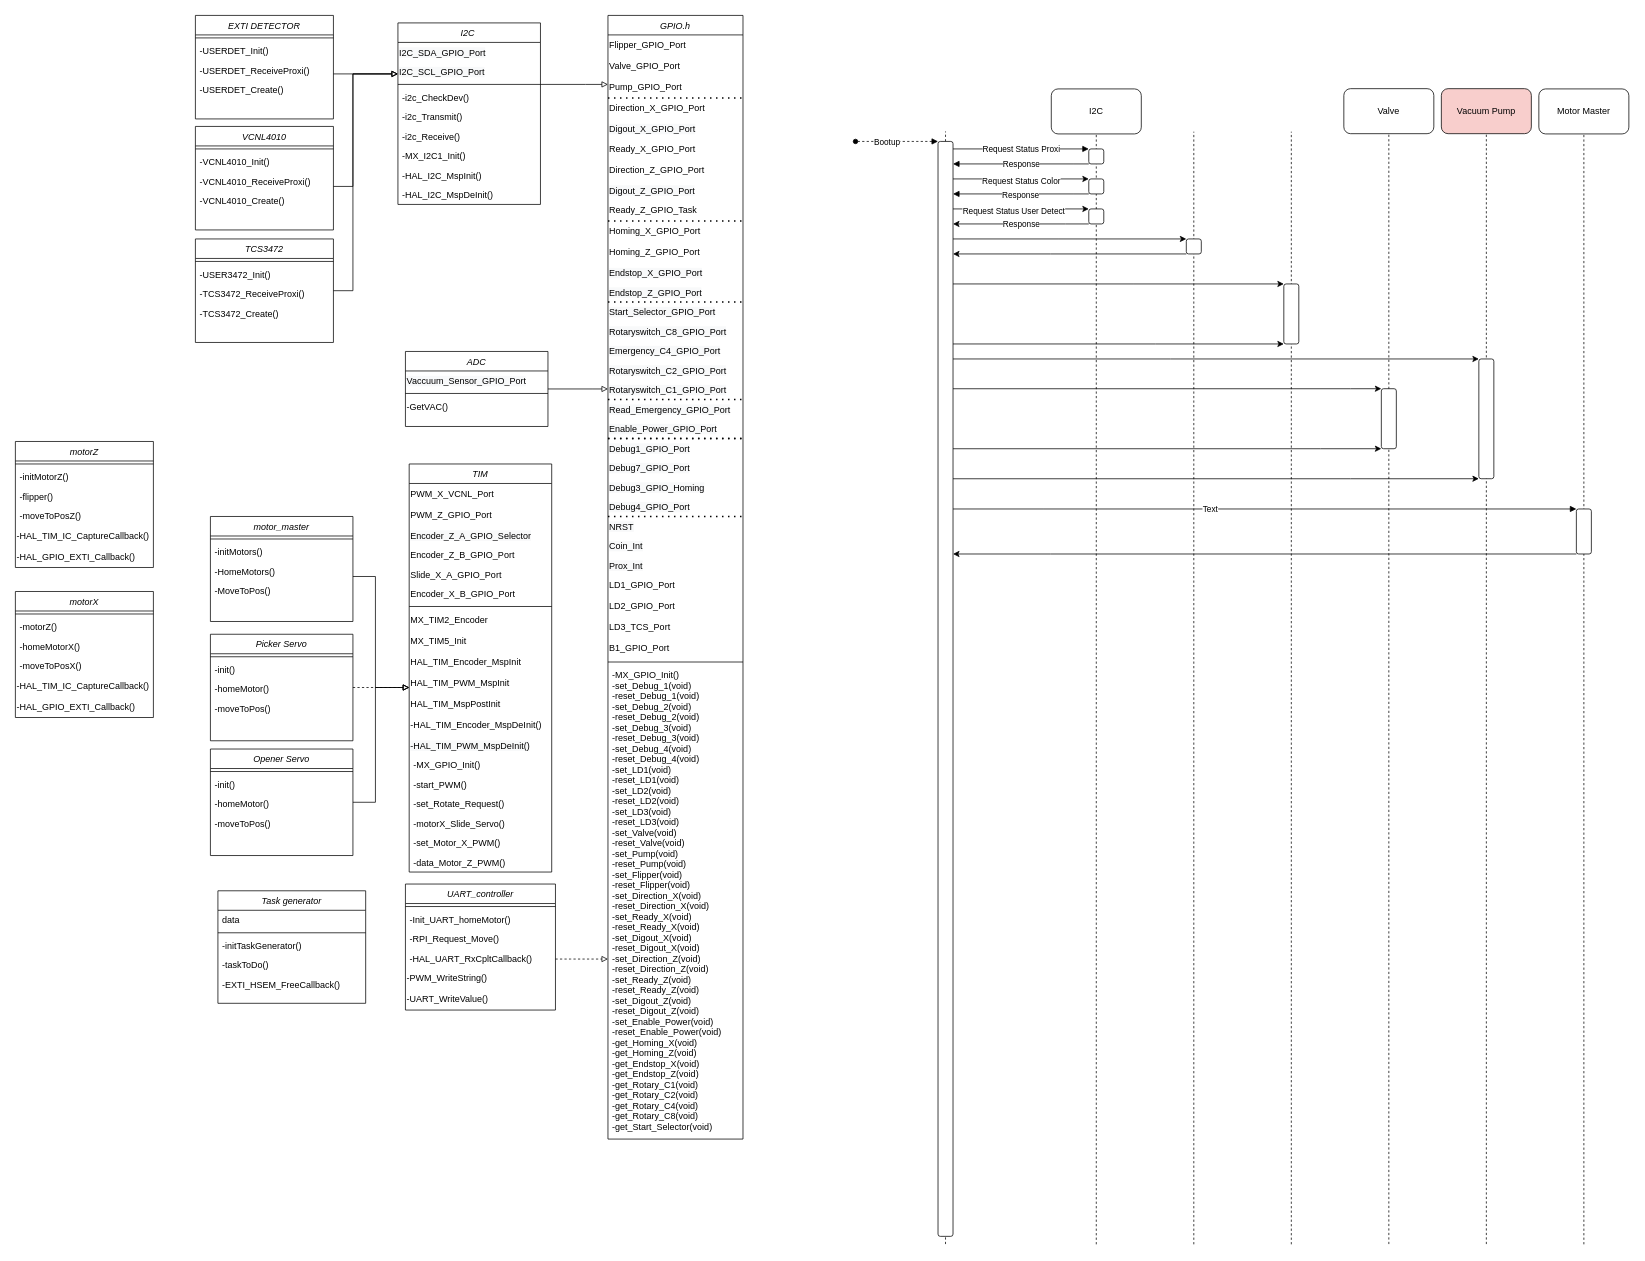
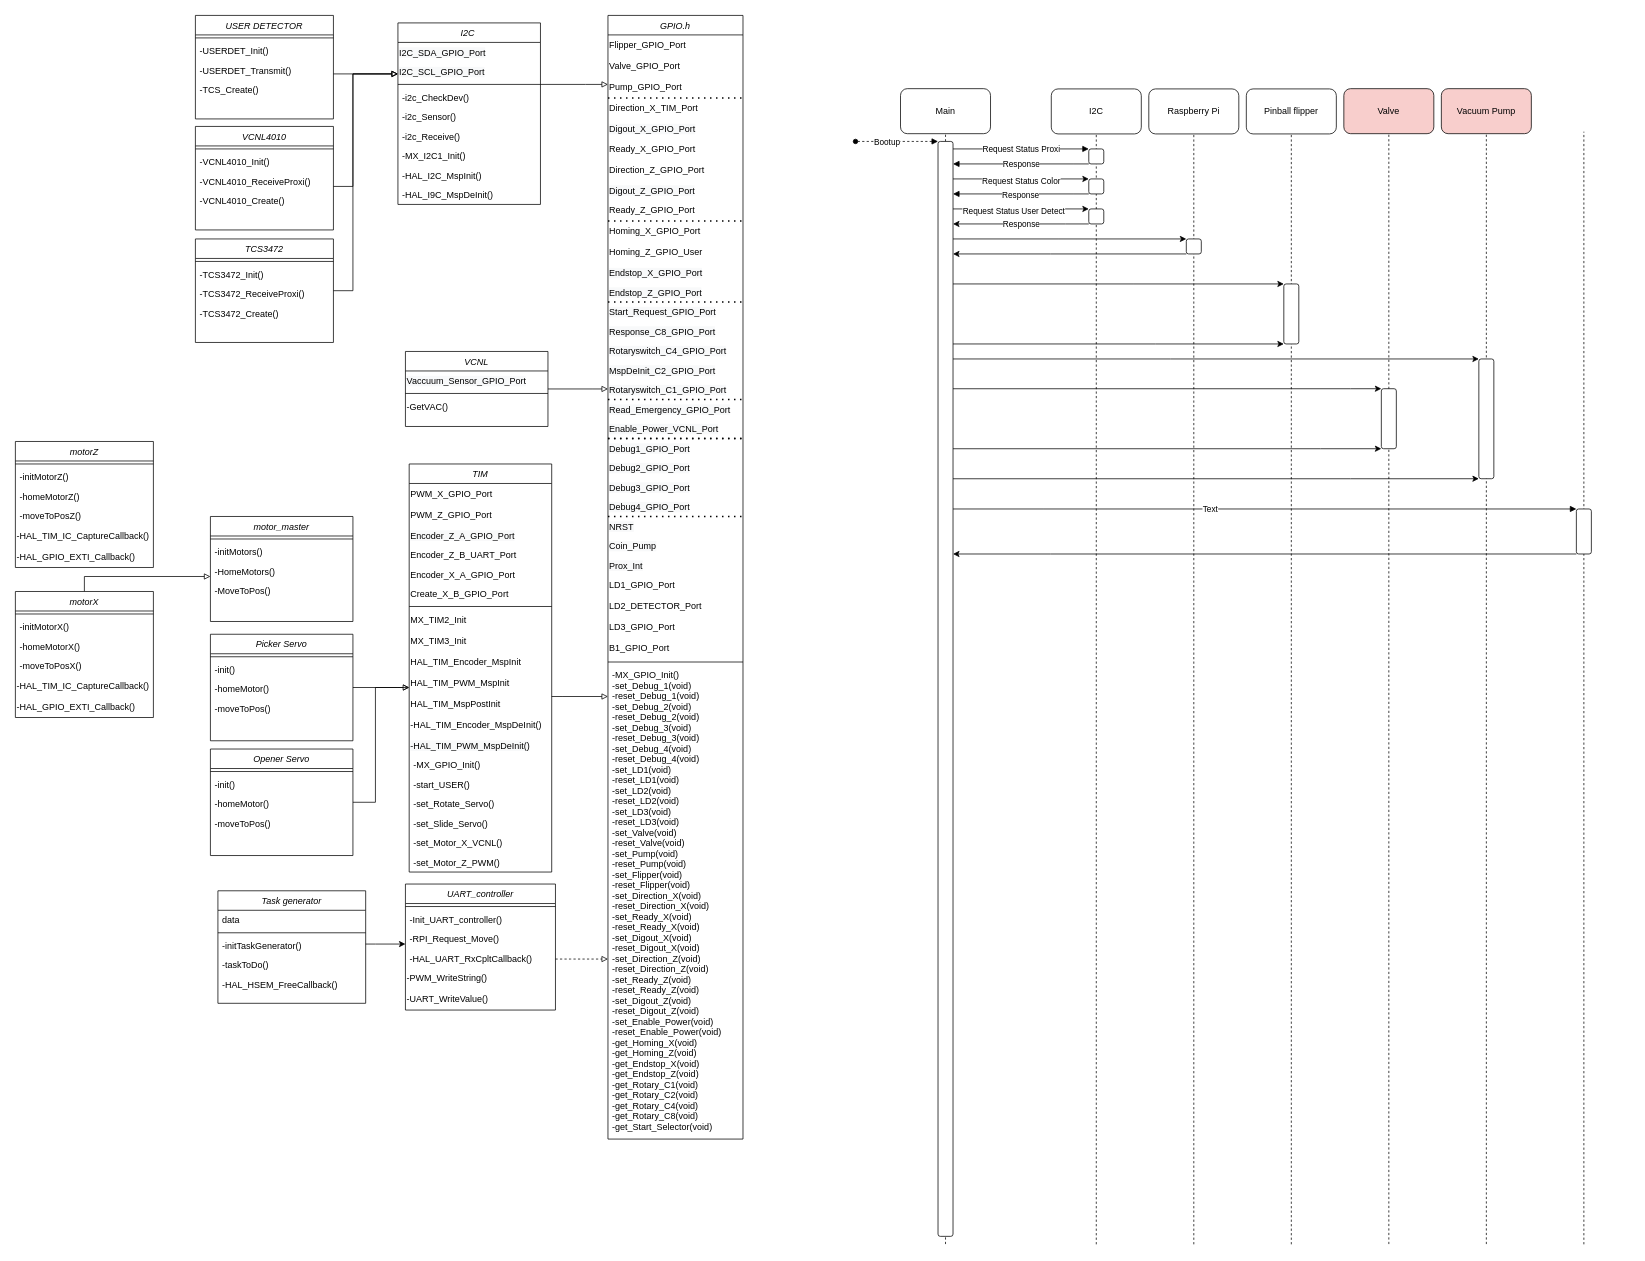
node "EXTI DETECTOR": label "EXTI DETECTOR" -> "USER DETECTOR"
node "-USERDET_ReceiveProxi()": label "-USERDET_ReceiveProxi()" -> "-USERDET_Transmit()"
node "-USERDET_Create()": label "-USERDET_Create()" -> "-TCS_Create()"
node "Direction_X_GPIO_Port": label "Direction_X_GPIO_Port" -> "Direction_X_TIM_Port"
node "Main": added
node "Raspberry Pi": added
node "Pinball flipper": added
node "Valve": fillcolor #ffffff -> #f8cecc
node "Motor Master": removed
node "-i2c_Transmit()": label "-i2c_Transmit()" -> "-i2c_Sensor()"
node "-HAL_I2C_MspDeInit()": label "-HAL_I2C_MspDeInit()" -> "-HAL_I9C_MspDeInit()"
node "Ready_Z_GPIO_Task": label "Ready_Z_GPIO_Task" -> "Ready_Z_GPIO_Port"
node "Homing_Z_GPIO_Port": label "Homing_Z_GPIO_Port" -> "Homing_Z_GPIO_User"
node "-USER3472_Init()": label "-USER3472_Init()" -> "-TCS3472_Init()"
node "Start_Selector_GPIO_Port": label "Start_Selector_GPIO_Port" -> "Start_Request_GPIO_Port"
node "Rotaryswitch_C8_GPIO_Port": label "Rotaryswitch_C8_GPIO_Port" -> "Response_C8_GPIO_Port"
node "Emergency_C4_GPIO_Port": label "Emergency_C4_GPIO_Port" -> "Rotaryswitch_C4_GPIO_Port"
node "ADC": label "ADC" -> "VCNL"
node "Rotaryswitch_C2_GPIO_Port": label "Rotaryswitch_C2_GPIO_Port" -> "MspDeInit_C2_GPIO_Port"
node "Enable_Power_GPIO_Port": label "Enable_Power_GPIO_Port" -> "Enable_Power_VCNL_Port"
node "Debug7_GPIO_Port": label "Debug7_GPIO_Port" -> "Debug2_GPIO_Port"
node "Debug3_GPIO_Homing": label "Debug3_GPIO_Homing" -> "Debug3_GPIO_Port"
node "PWM_X_VCNL_Port": label "PWM_X_VCNL_Port" -> "PWM_X_GPIO_Port"
node "-flipper()": label "-flipper()" -> "-homeMotorZ()"
node "Encoder_Z_A_GPIO_Selector": label "Encoder_Z_A_GPIO_Selector" -> "Encoder_Z_A_GPIO_Port"
node "Coin_Int": label "Coin_Int" -> "Coin_Pump"
node "Encoder_Z_B_GPIO_Port": label "Encoder_Z_B_GPIO_Port" -> "Encoder_Z_B_UART_Port"
node "Slide_X_A_GPIO_Port": label "Slide_X_A_GPIO_Port" -> "Encoder_X_A_GPIO_Port"
edge "motorX" -> "motor_master": added
node "Encoder_X_B_GPIO_Port": label "Encoder_X_B_GPIO_Port" -> "Create_X_B_GPIO_Port"
node "LD2_GPIO_Port": label "LD2_GPIO_Port" -> "LD2_DETECTOR_Port"
edge "-HomeMotors()" -> "TIM": removed
node "MX_TIM2_Encoder": label "MX_TIM2_Encoder" -> "MX_TIM2_Init"
node "-motorZ()": label "-motorZ()" -> "-initMotorX()"
node "LD3_TCS_Port": label "LD3_TCS_Port" -> "LD3_GPIO_Port"
node "MX_TIM5_Init": label "MX_TIM5_Init" -> "MX_TIM3_Init"
edge "Picker Servo" -> "TIM": style dashed -> solid
edge "Opener Servo" -> "TIM": arrowhead block -> open
edge "TIM" -> "GPIO.h": added
node "-start_PWM()": label "-start_PWM()" -> "-start_USER()"
node "-set_Rotate_Request()": label "-set_Rotate_Request()" -> "-set_Rotate_Servo()"
node "-motorX_Slide_Servo()": label "-motorX_Slide_Servo()" -> "-set_Slide_Servo()"
node "-set_Motor_X_PWM()": label "-set_Motor_X_PWM()" -> "-set_Motor_X_VCNL()"
node "-data_Motor_Z_PWM()": label "-data_Motor_Z_PWM()" -> "-set_Motor_Z_PWM()"
node "-Init_UART_homeMotor()": label "-Init_UART_homeMotor()" -> "-Init_UART_controller()"
edge "Task generator" -> "UART_controller": added
node "-EXTI_HSEM_FreeCallback()": label "-EXTI_HSEM_FreeCallback()" -> "-HAL_HSEM_FreeCallback()"
